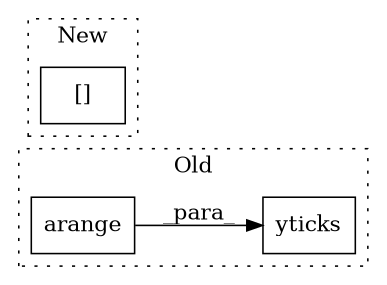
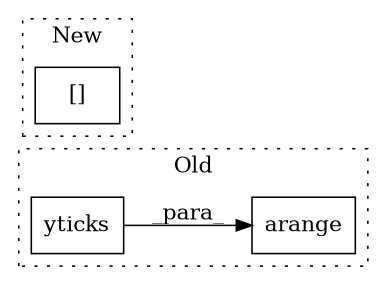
edge "arange" -> "yticks": reversed
